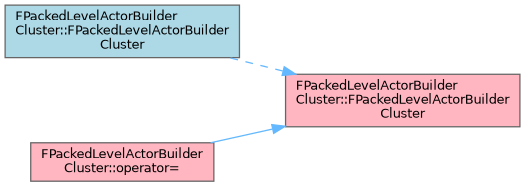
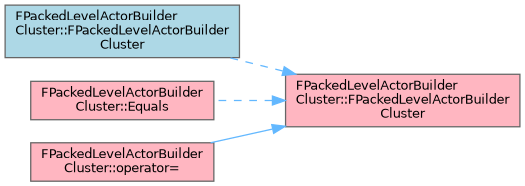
node "FPackedLevelActorBuilder Cluster::Equals": added
